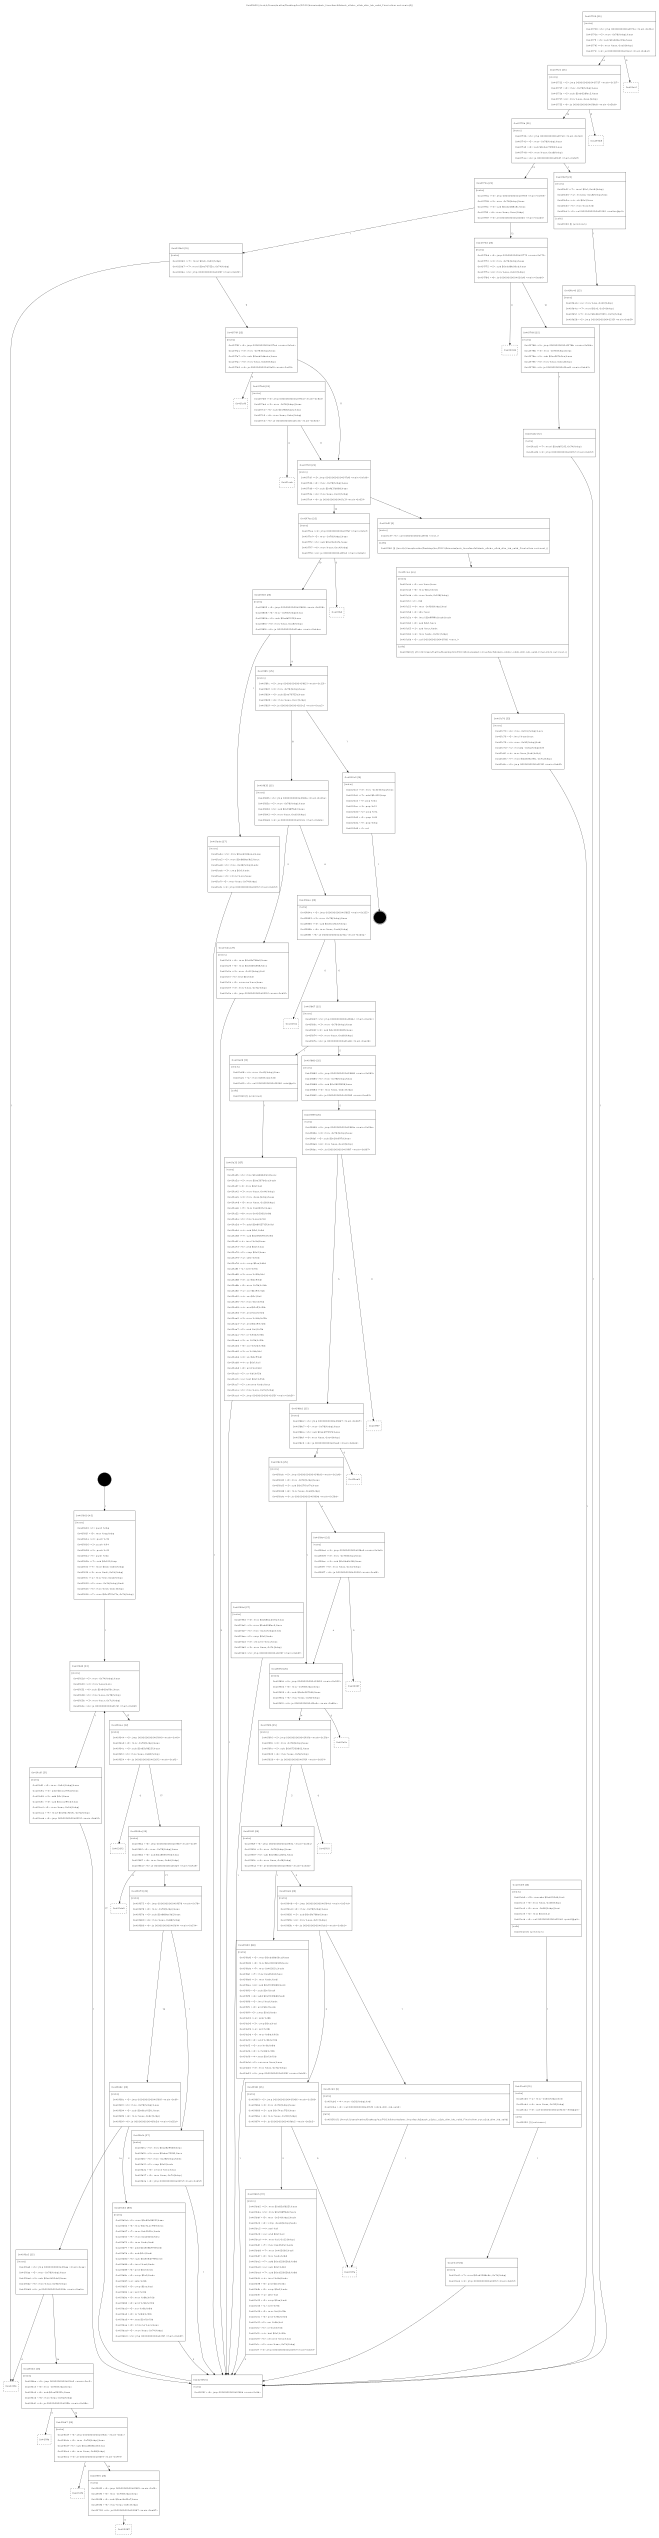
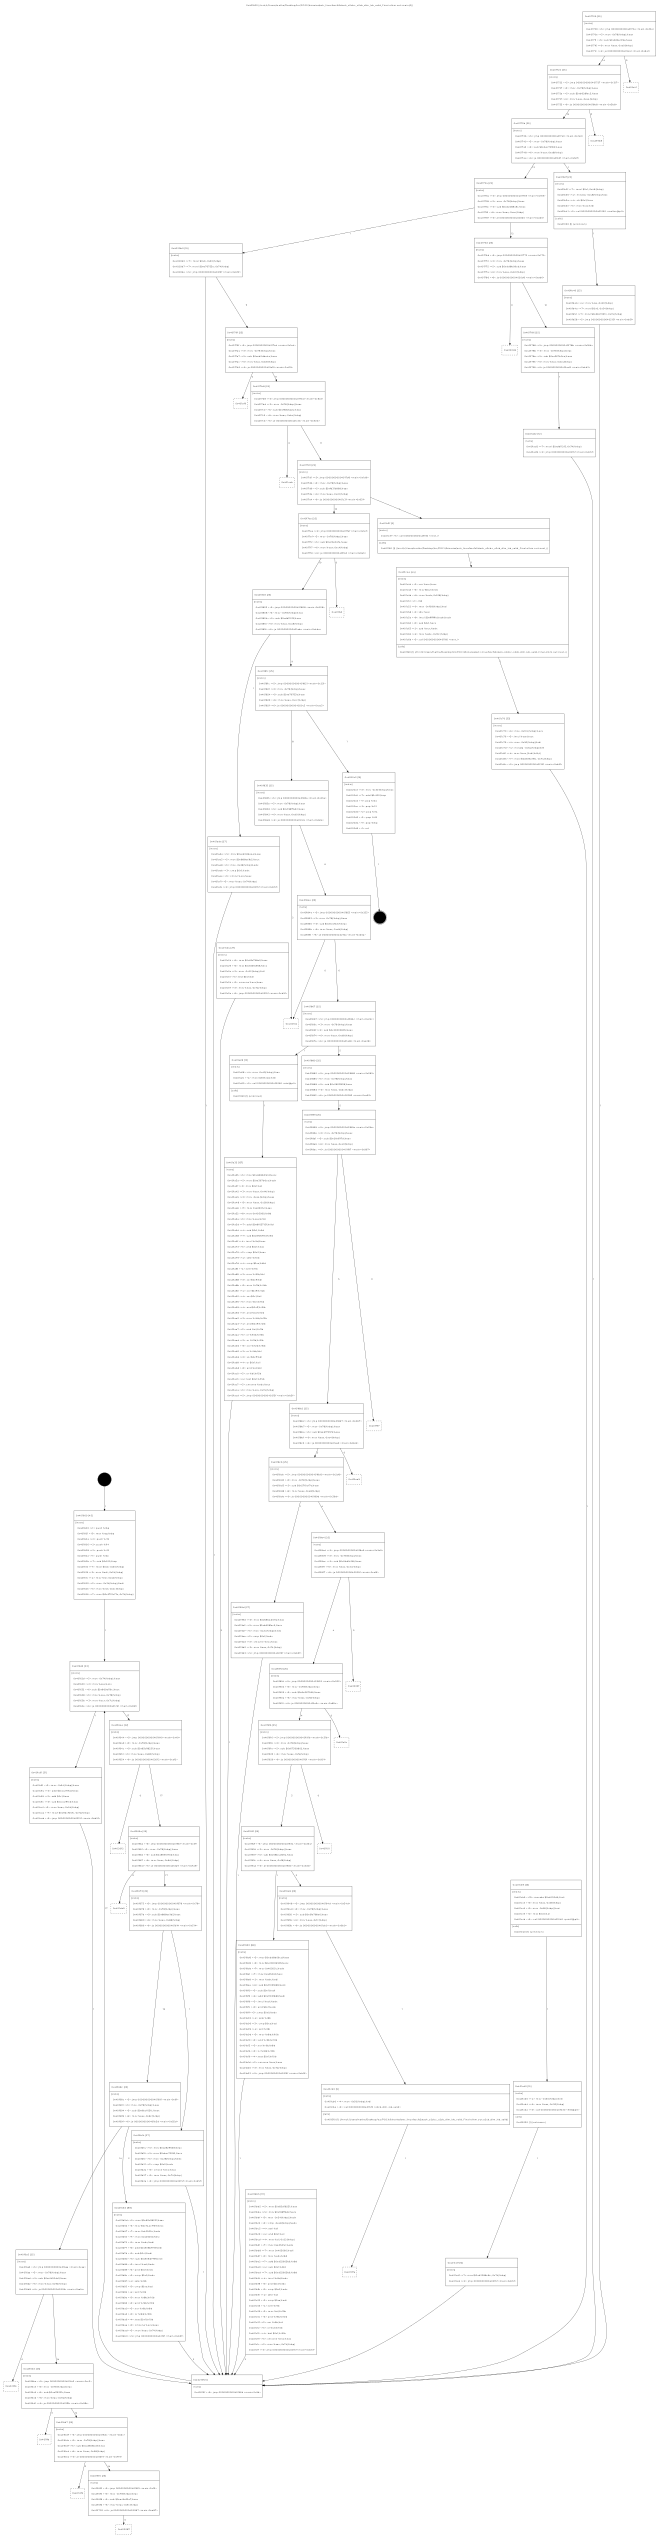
edge "0x40179f [25]" -> "0x4017d1 [25]": now "0x40179f [25]" -> "0x4017b8 [25]"
edge "0x401835 [25]" -> "0x401c24 [27]": now "0x401835 [25]" -> "0x40210a"
edge "0x4020b0 [19]" -> "0x4020fe": now "0x4020b0 [19]" -> "0x40215f [5]"
edge "0x4018cb [25]" -> "0x4018fd [25]": now "0x4018cb [25]" -> "0x40199d [27]"
node "0x401961 [25]": removed
